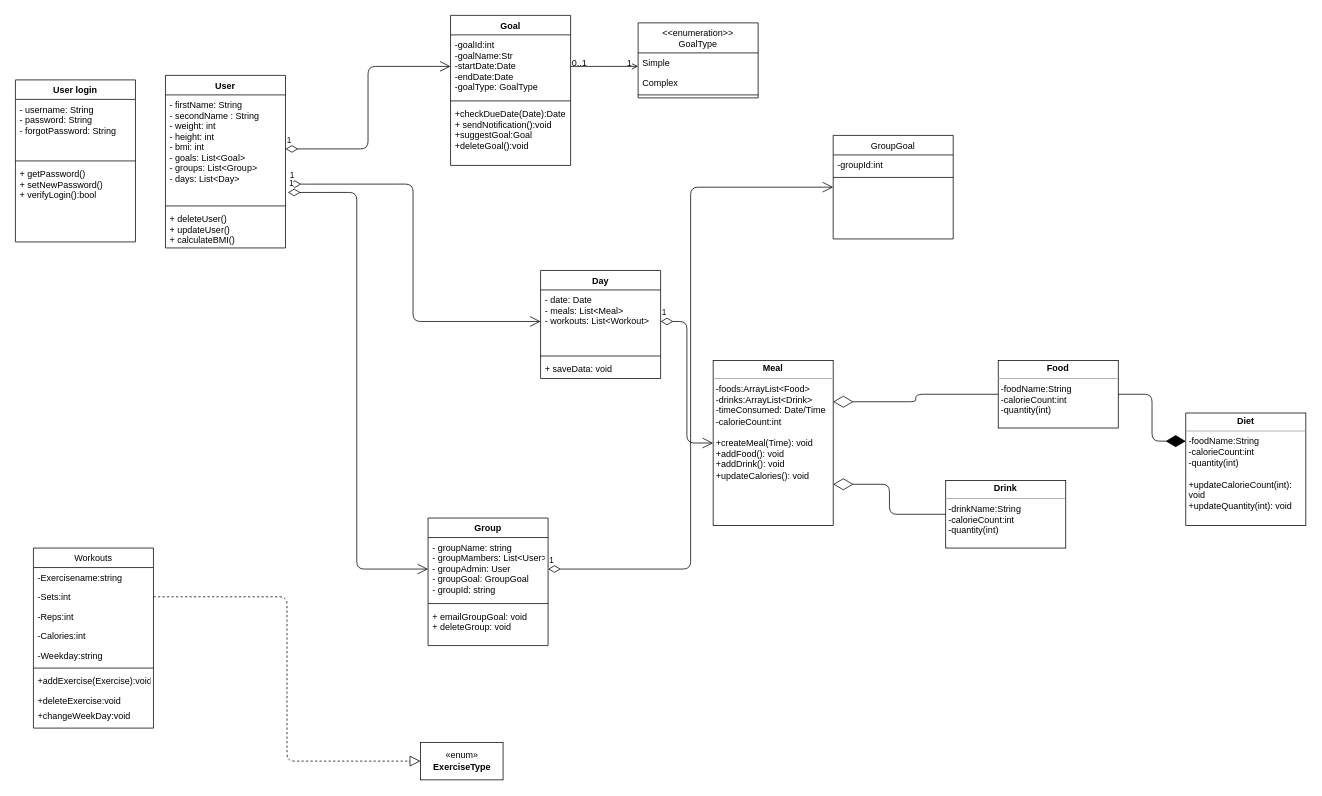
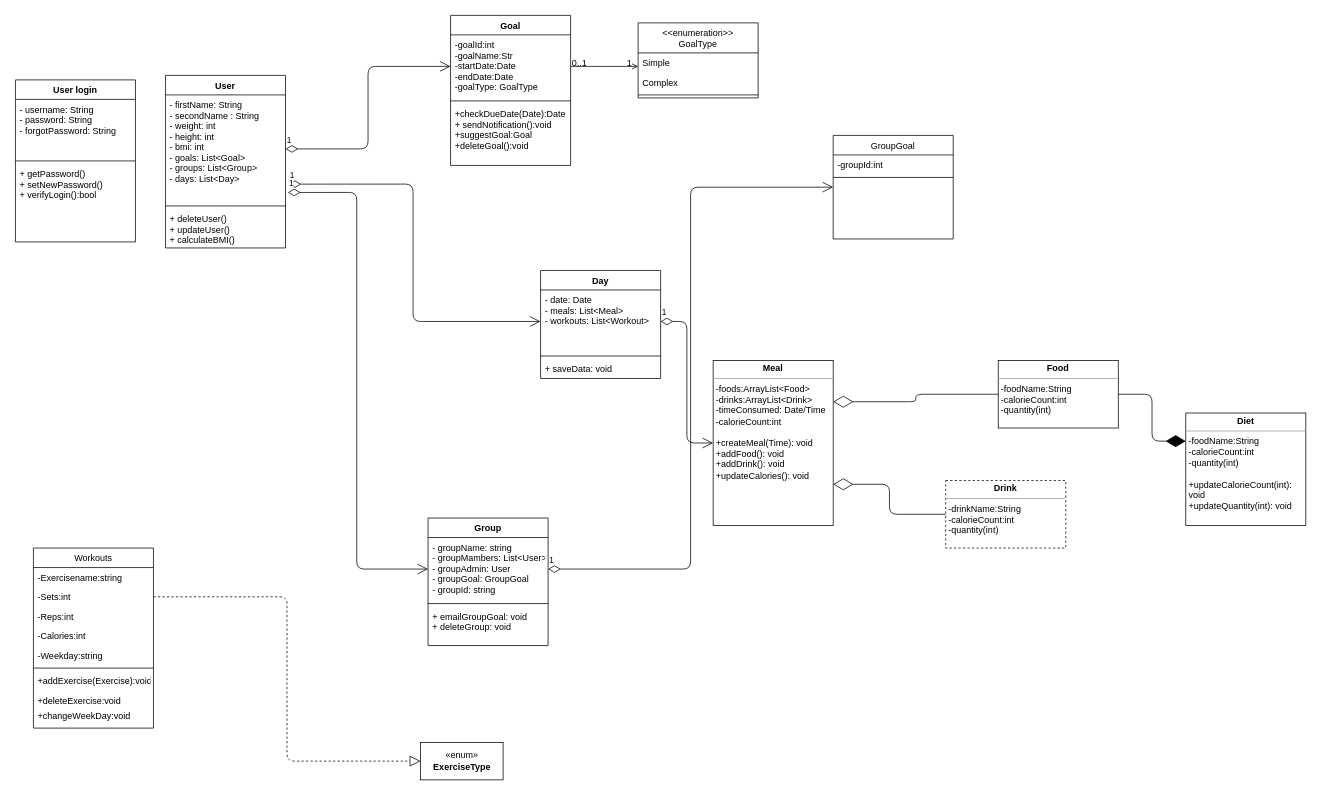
node "Drink -drinkName:String-calorieCount:int-quantity(int)": style solid -> dashed
